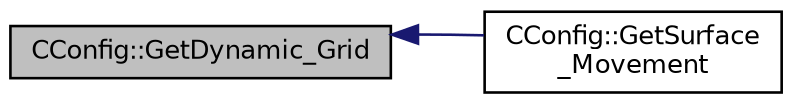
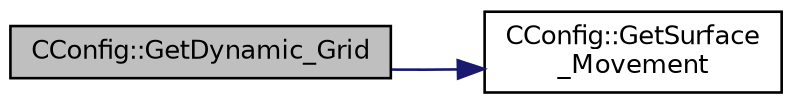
edge "CConfig::GetSurface _Movement" -> "CConfig::GetDynamic_Grid": reversed
